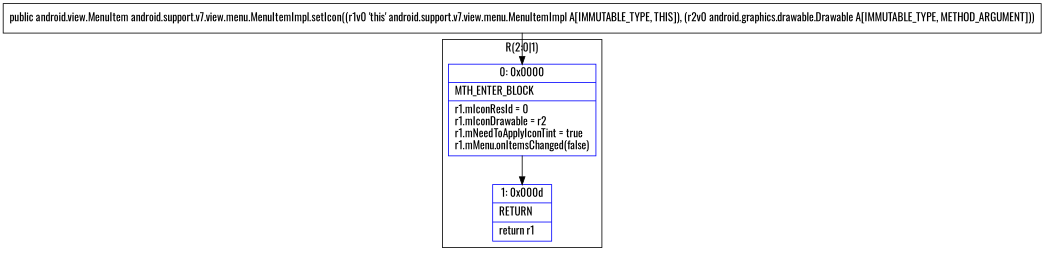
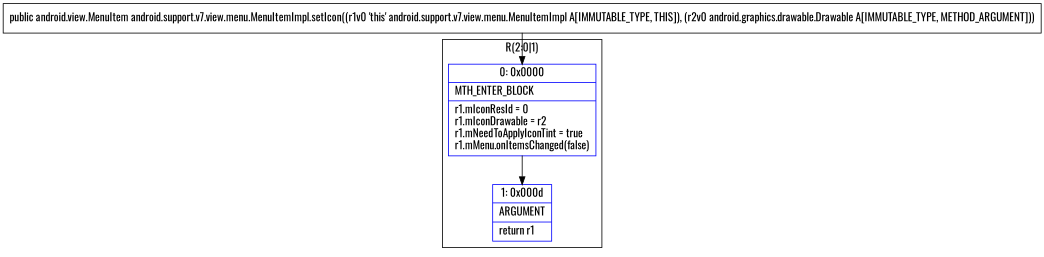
node "1: 0x000d": text "RETURN" -> "ARGUMENT"
